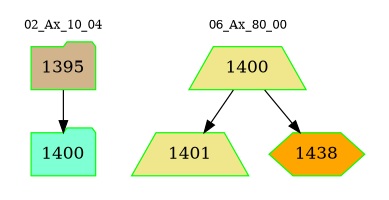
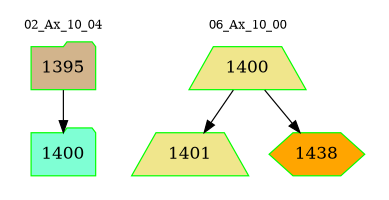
cluster "06_Ax_80_00": label "06_Ax_80_00" -> "06_Ax_10_00"
